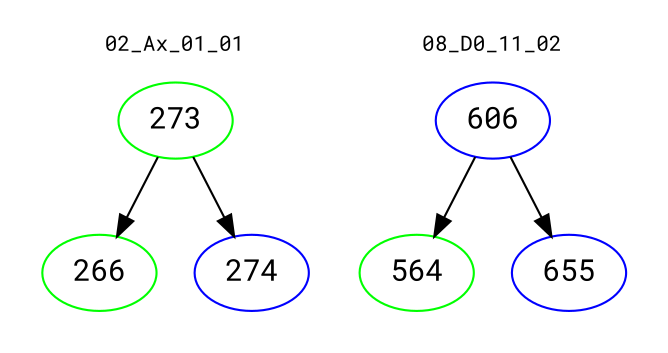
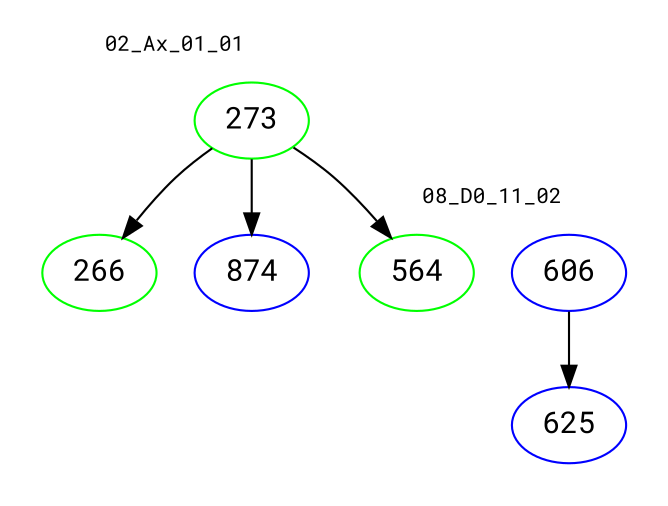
edge "606" -> "564": now "273" -> "564"
node "274": label "274" -> "874"
node "655": label "655" -> "625"
